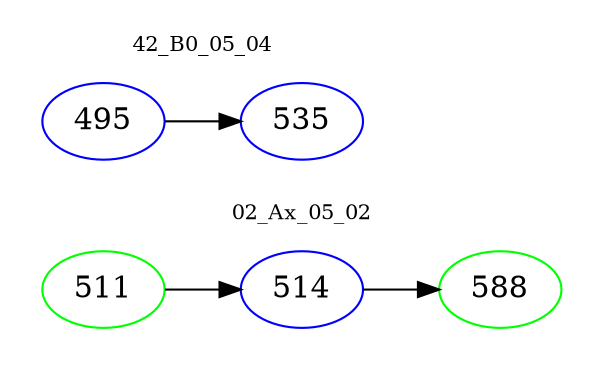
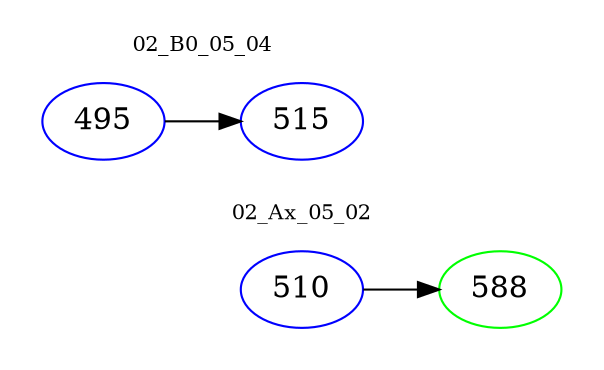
cluster "42_B0_05_04": label "42_B0_05_04" -> "02_B0_05_04"
node "535": label "535" -> "515"
node "511": removed
node "514": label "514" -> "510"
